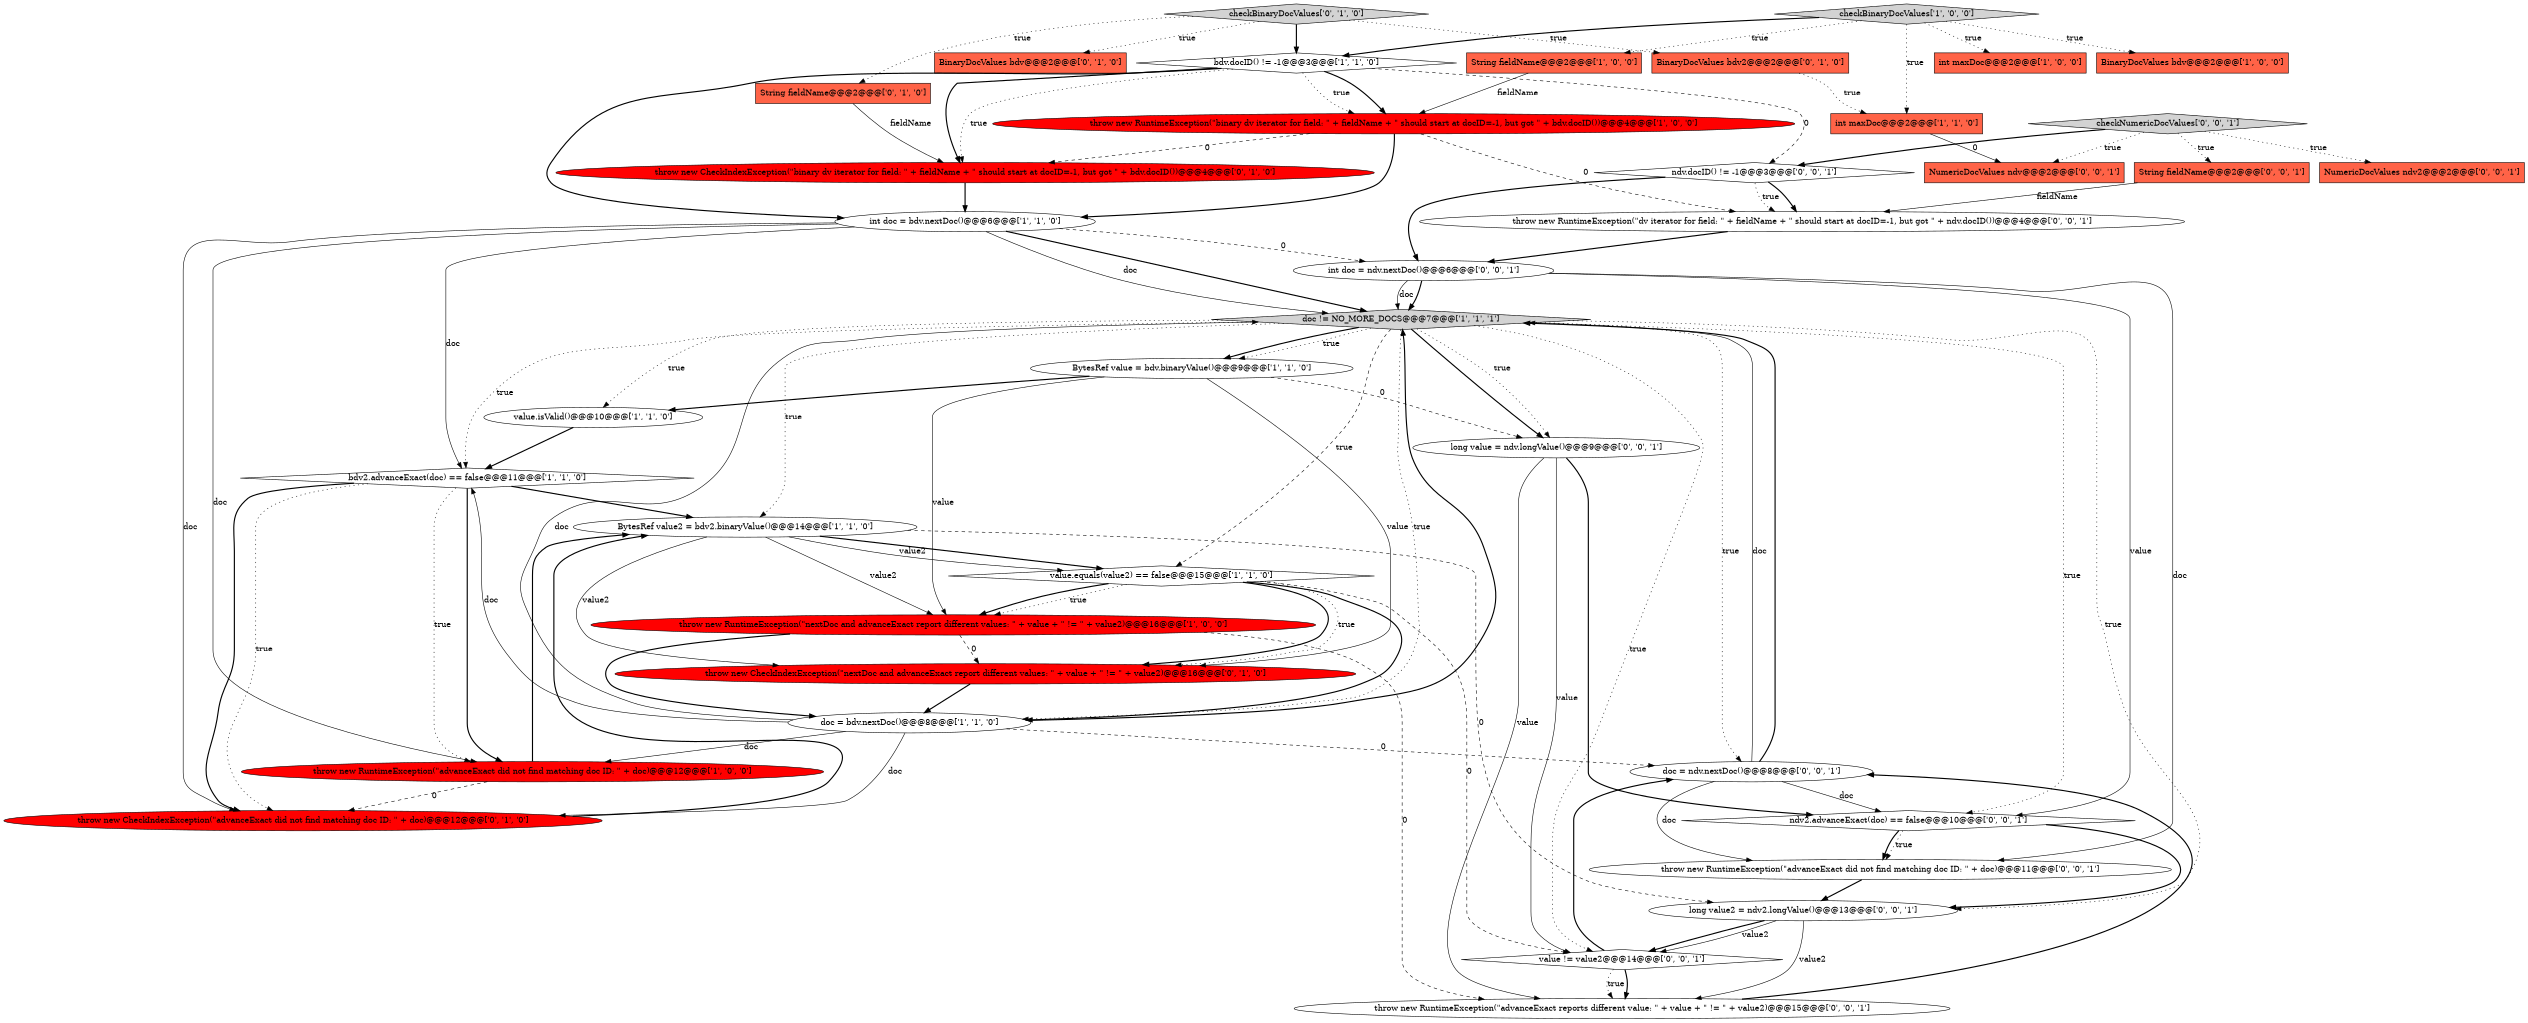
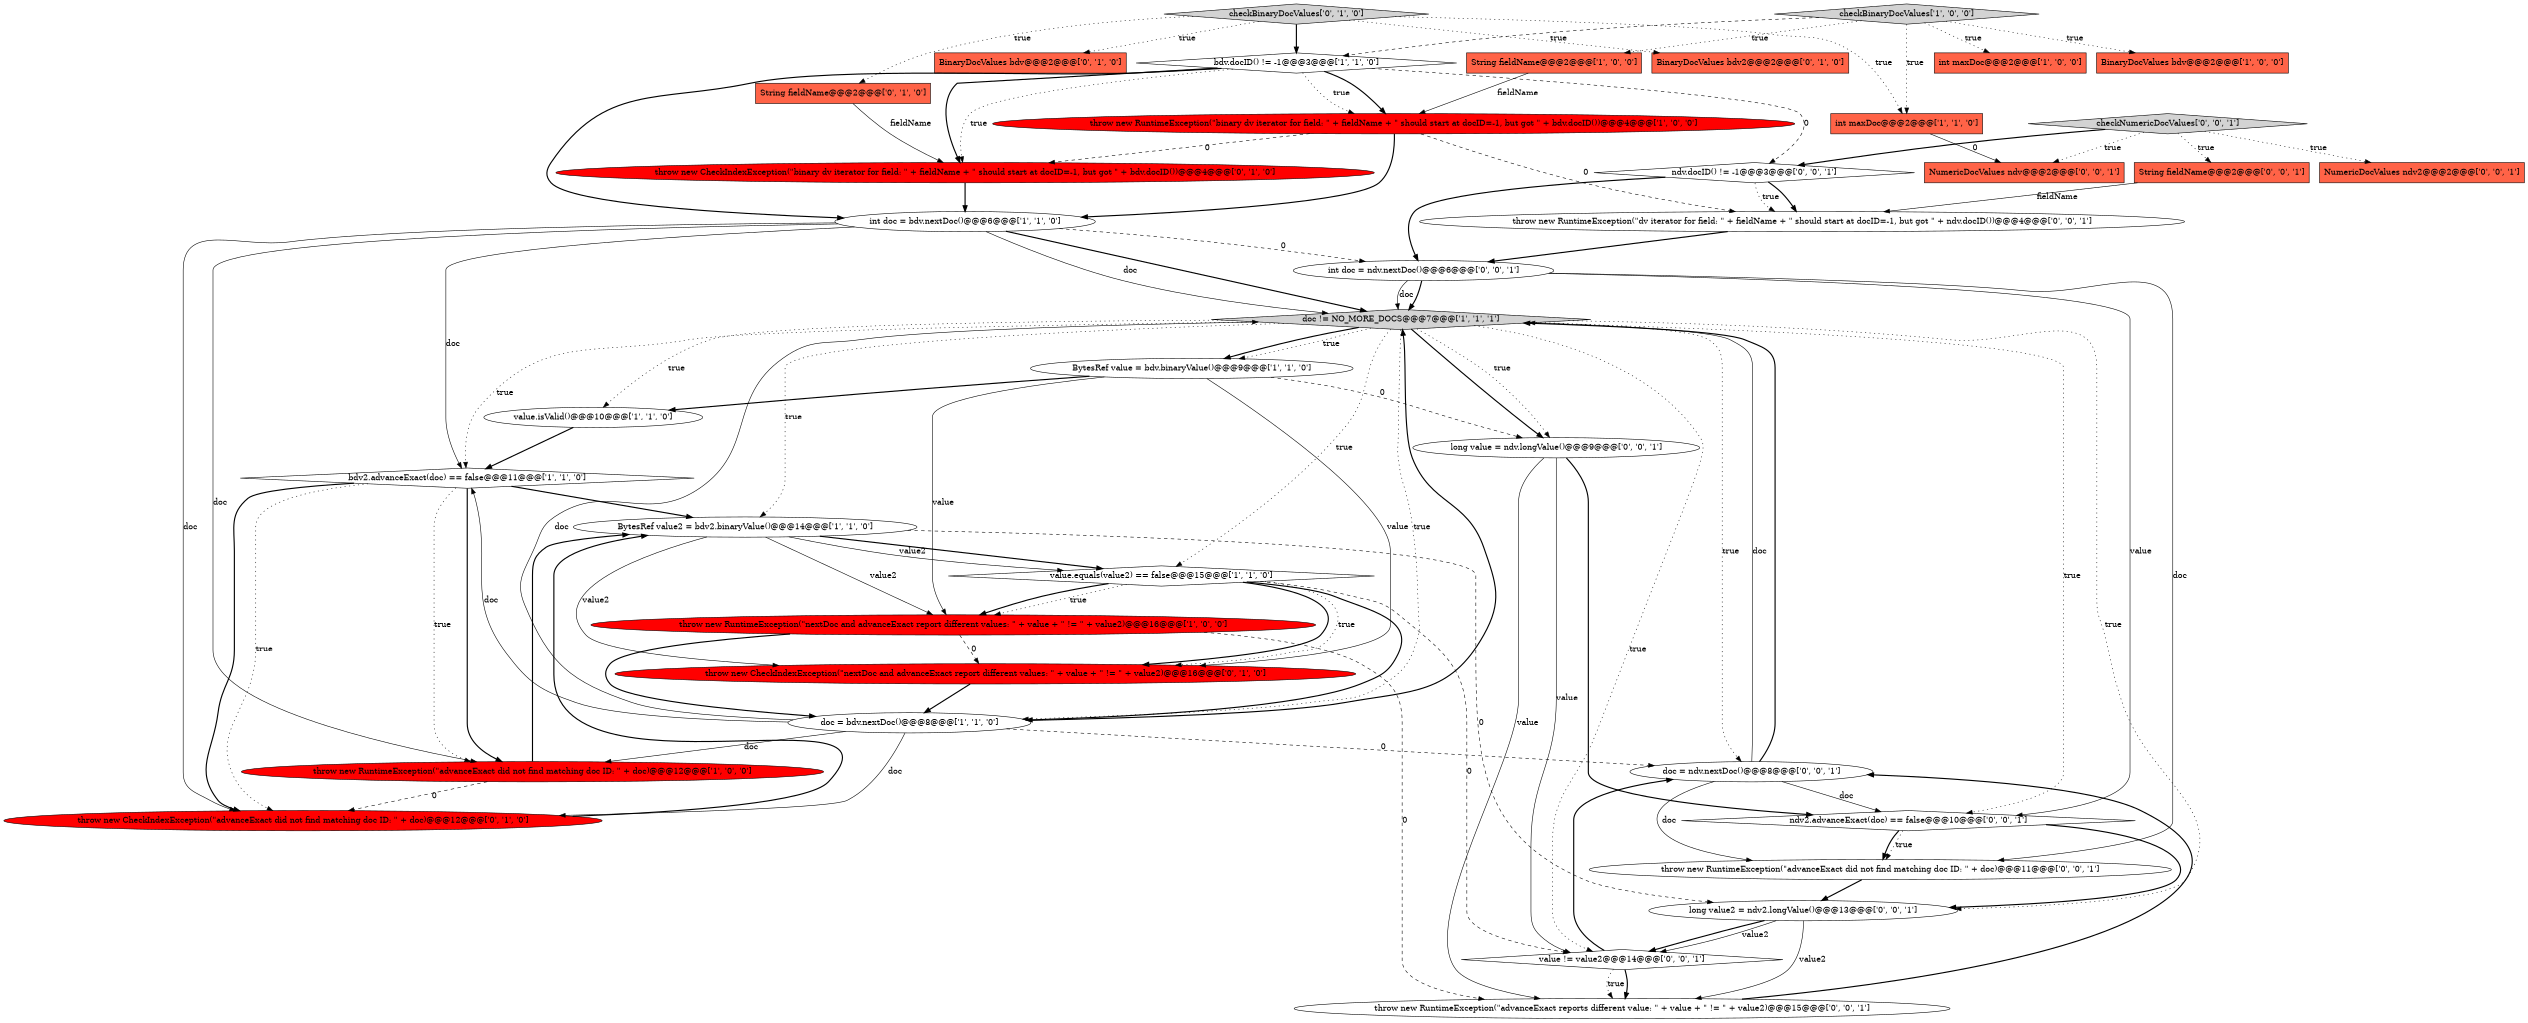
edge "checkBinaryDocValues['1', '0', '0']" -> "bdv.docID() != -1@@@3@@@['1', '1', '0']": style bold -> dashed
edge "BinaryDocValues bdv2@@@2@@@['0', '1', '0']" -> "int maxDoc@@@2@@@['1', '1', '0']": now "checkBinaryDocValues['0', '1', '0']" -> "int maxDoc@@@2@@@['1', '1', '0']"
edge "doc != NO_MORE_DOCS@@@7@@@['1', '1', '1']" -> "value.equals(value2) == false@@@15@@@['1', '1', '0']": style dashed -> dotted
